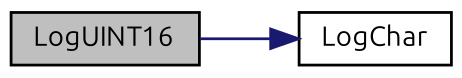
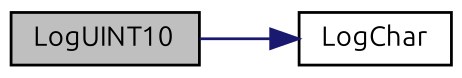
node "LogUINT16": label "LogUINT16" -> "LogUINT10"
